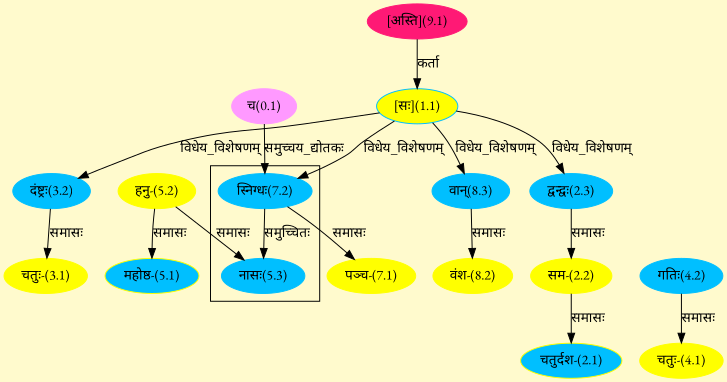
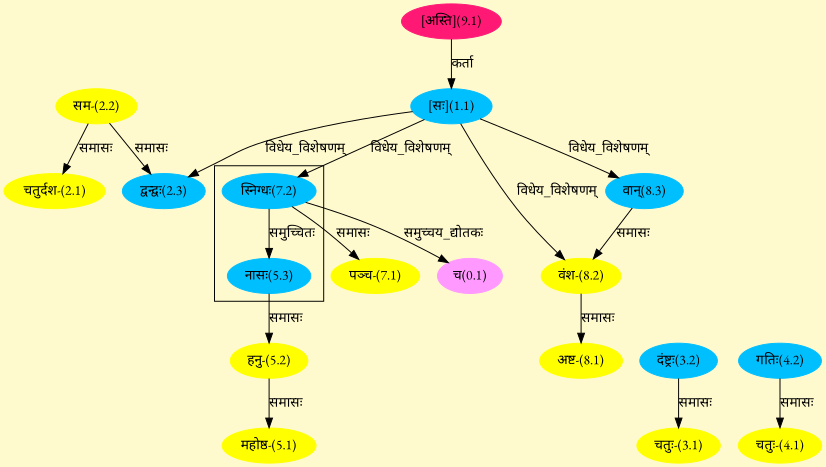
node "[सः](1.1)": fillcolor #ffff00 -> #00bfff
edge "[सः](1.1)" -> "दंष्ट्रः(3.2)": now "[सः](1.1)" -> "वंश-(8.2)"
edge "च(0.1)" -> "स्निग्धः(7.2)": reversed
edge "हनु-(5.2)" -> "नासः(5.3)": reversed
edge "द्वन्द्वः(2.3)" -> "सम-(2.2)": reversed
node "महोष्ठ-(5.1)": fillcolor #00bfff -> #ffff00
node "चतुर्दश-(2.1)": fillcolor #00bfff -> #ffff00
node "अष्ट-(8.1)": added
